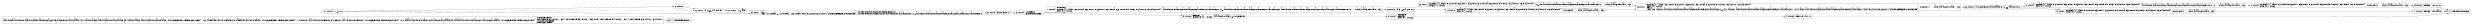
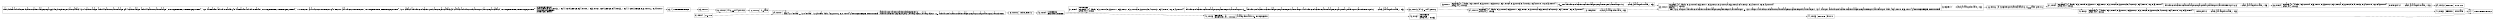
edge "27: 0x0004" -> "25: 0x0000": now "23: ?" -> "25: 0x0000"
